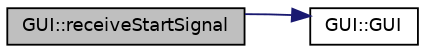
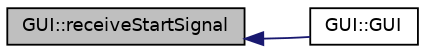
edge "GUI::receiveStartSignal" -> "GUI::GUI": reversed
